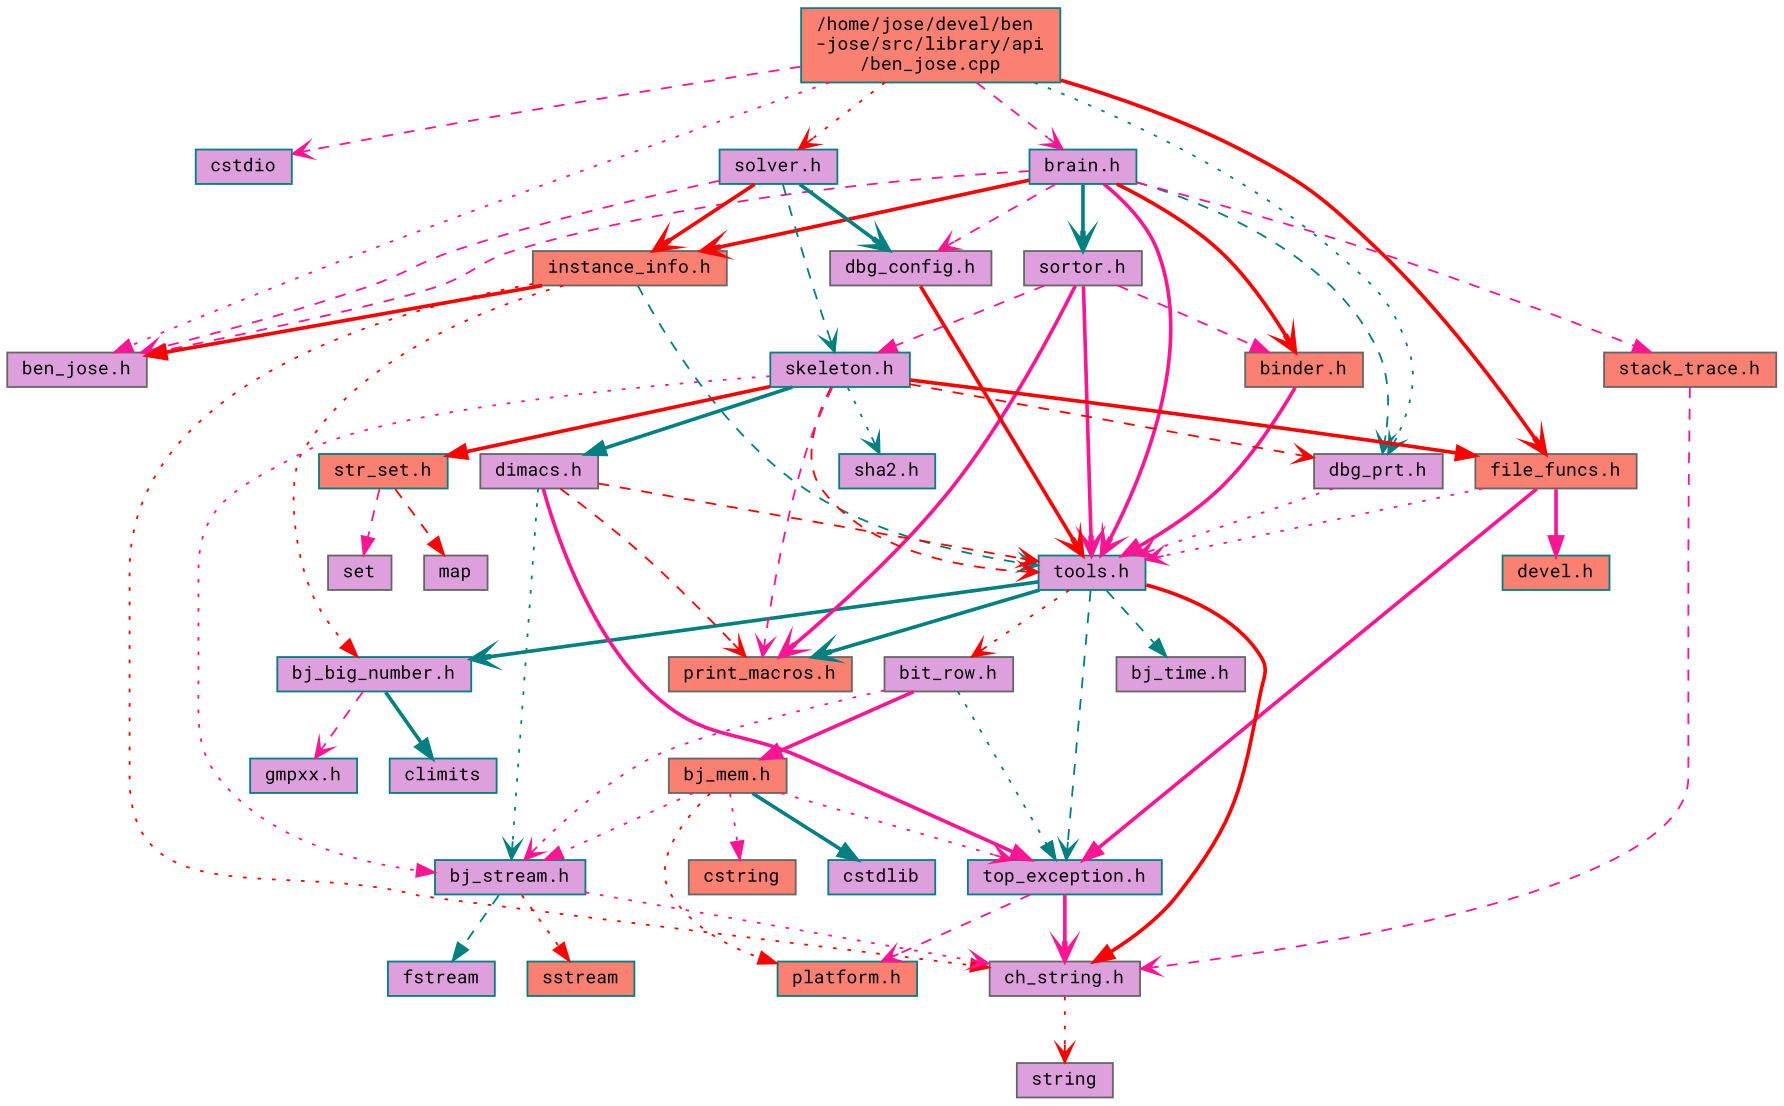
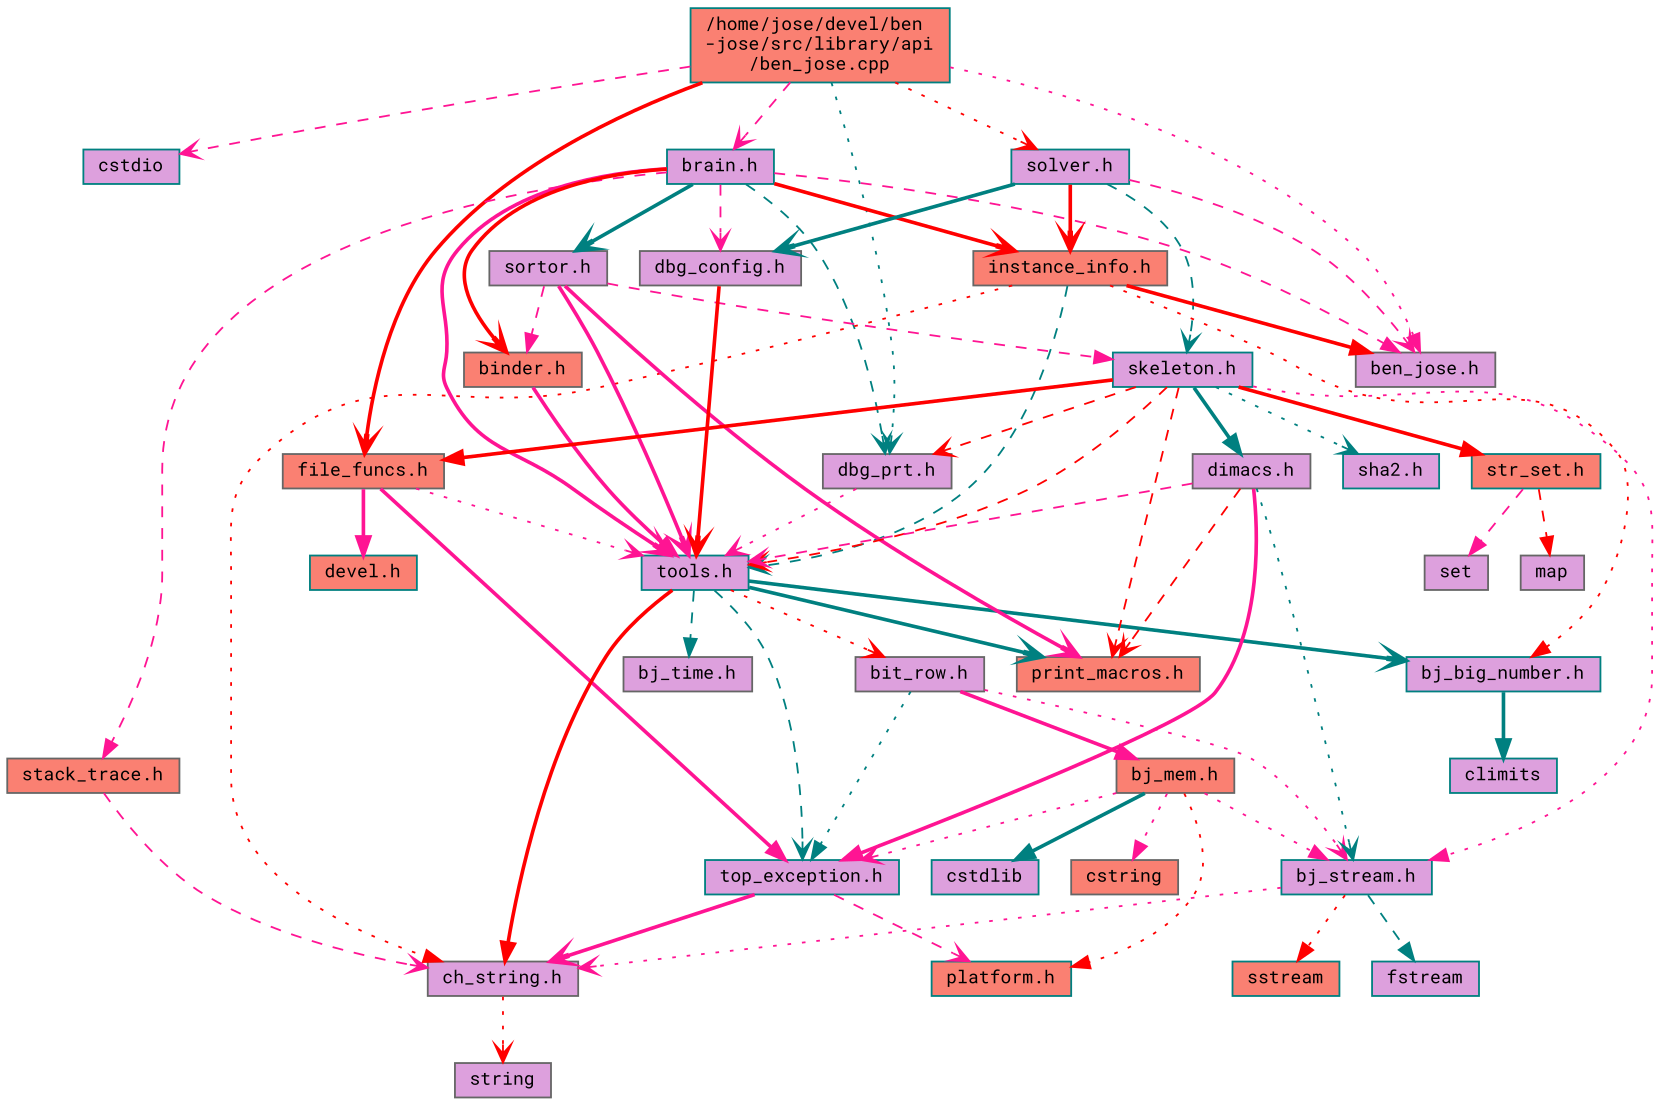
edge "skeleton.h" -> "print_macros.h": color deeppink -> red
edge "dimacs.h" -> "tools.h": color red -> deeppink
node "gmpxx.h": removed
